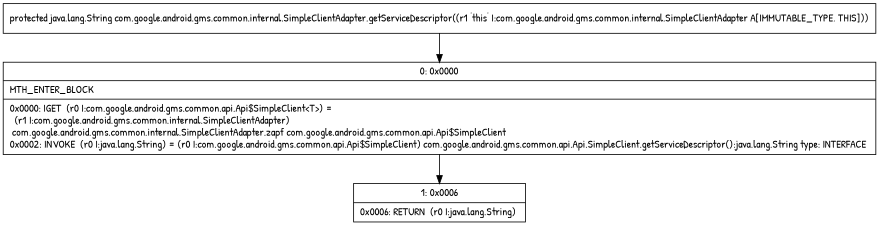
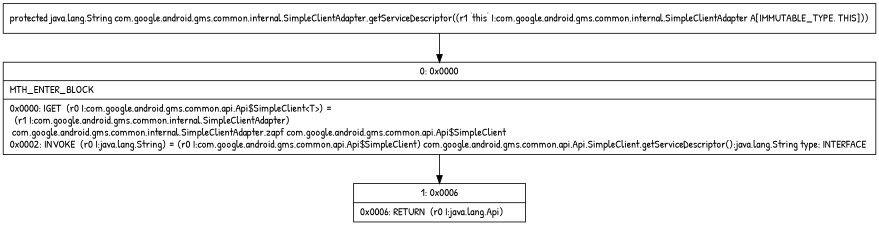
node "1: 0x0006": text "0x0006: RETURN  (r0 I:java.lang.String)" -> "0x0006: RETURN  (r0 I:java.lang.Api)"
